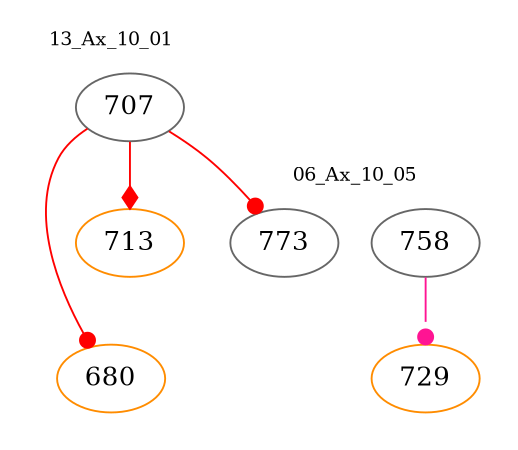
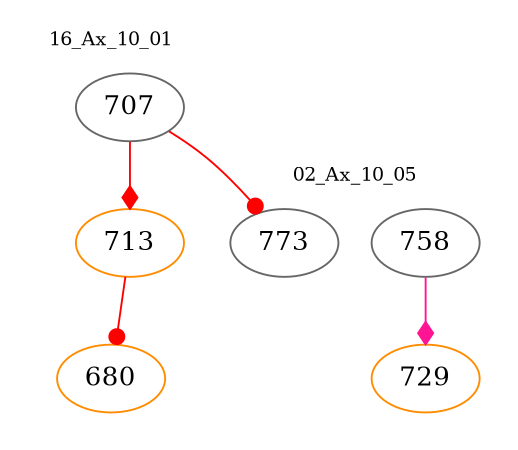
cluster "13_Ax_10_01": label "13_Ax_10_01" -> "16_Ax_10_01"
cluster "06_Ax_10_05": label "06_Ax_10_05" -> "02_Ax_10_05"
edge "707" -> "680": now "713" -> "680"
edge "758" -> "729": arrowhead dot -> diamond
